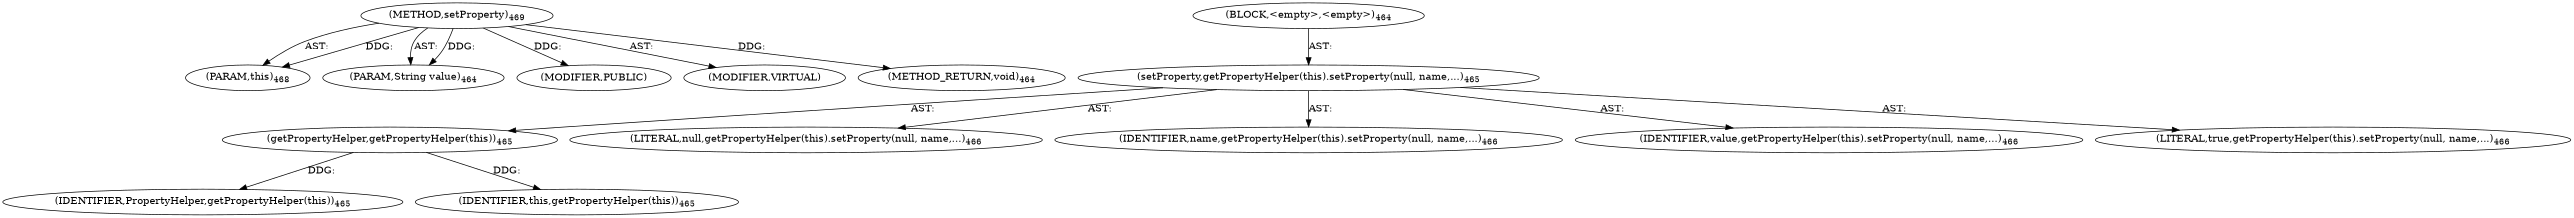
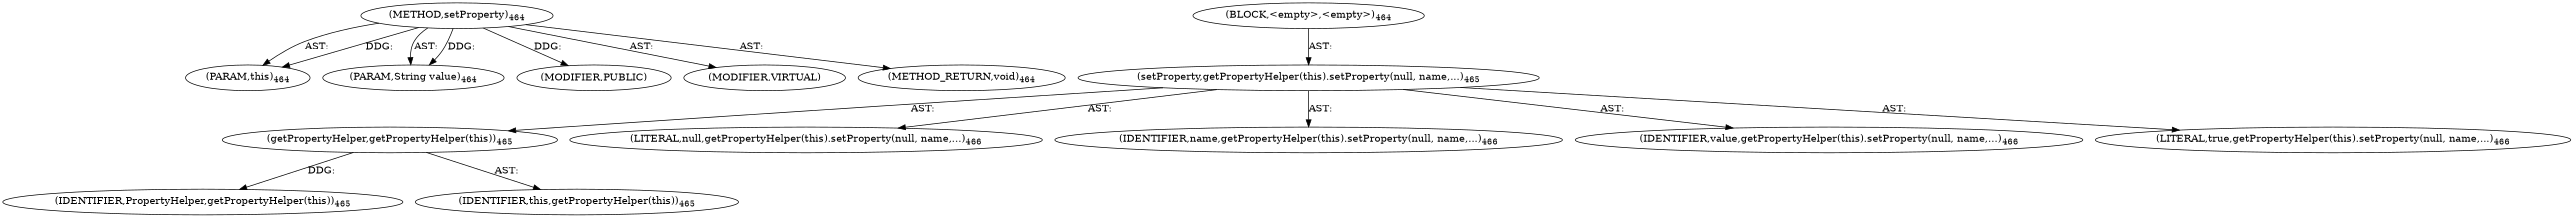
node "(METHOD,setProperty)": text "469" -> "464"
edge "(METHOD,setProperty)" -> "(METHOD_RETURN,void)": label "DDG: " -> "AST: "
node "(PARAM,this)": text "468" -> "464"
edge "(getPropertyHelper,getPropertyHelper(this))" -> "(IDENTIFIER,this,getPropertyHelper(this))": label "DDG: " -> "AST: "
